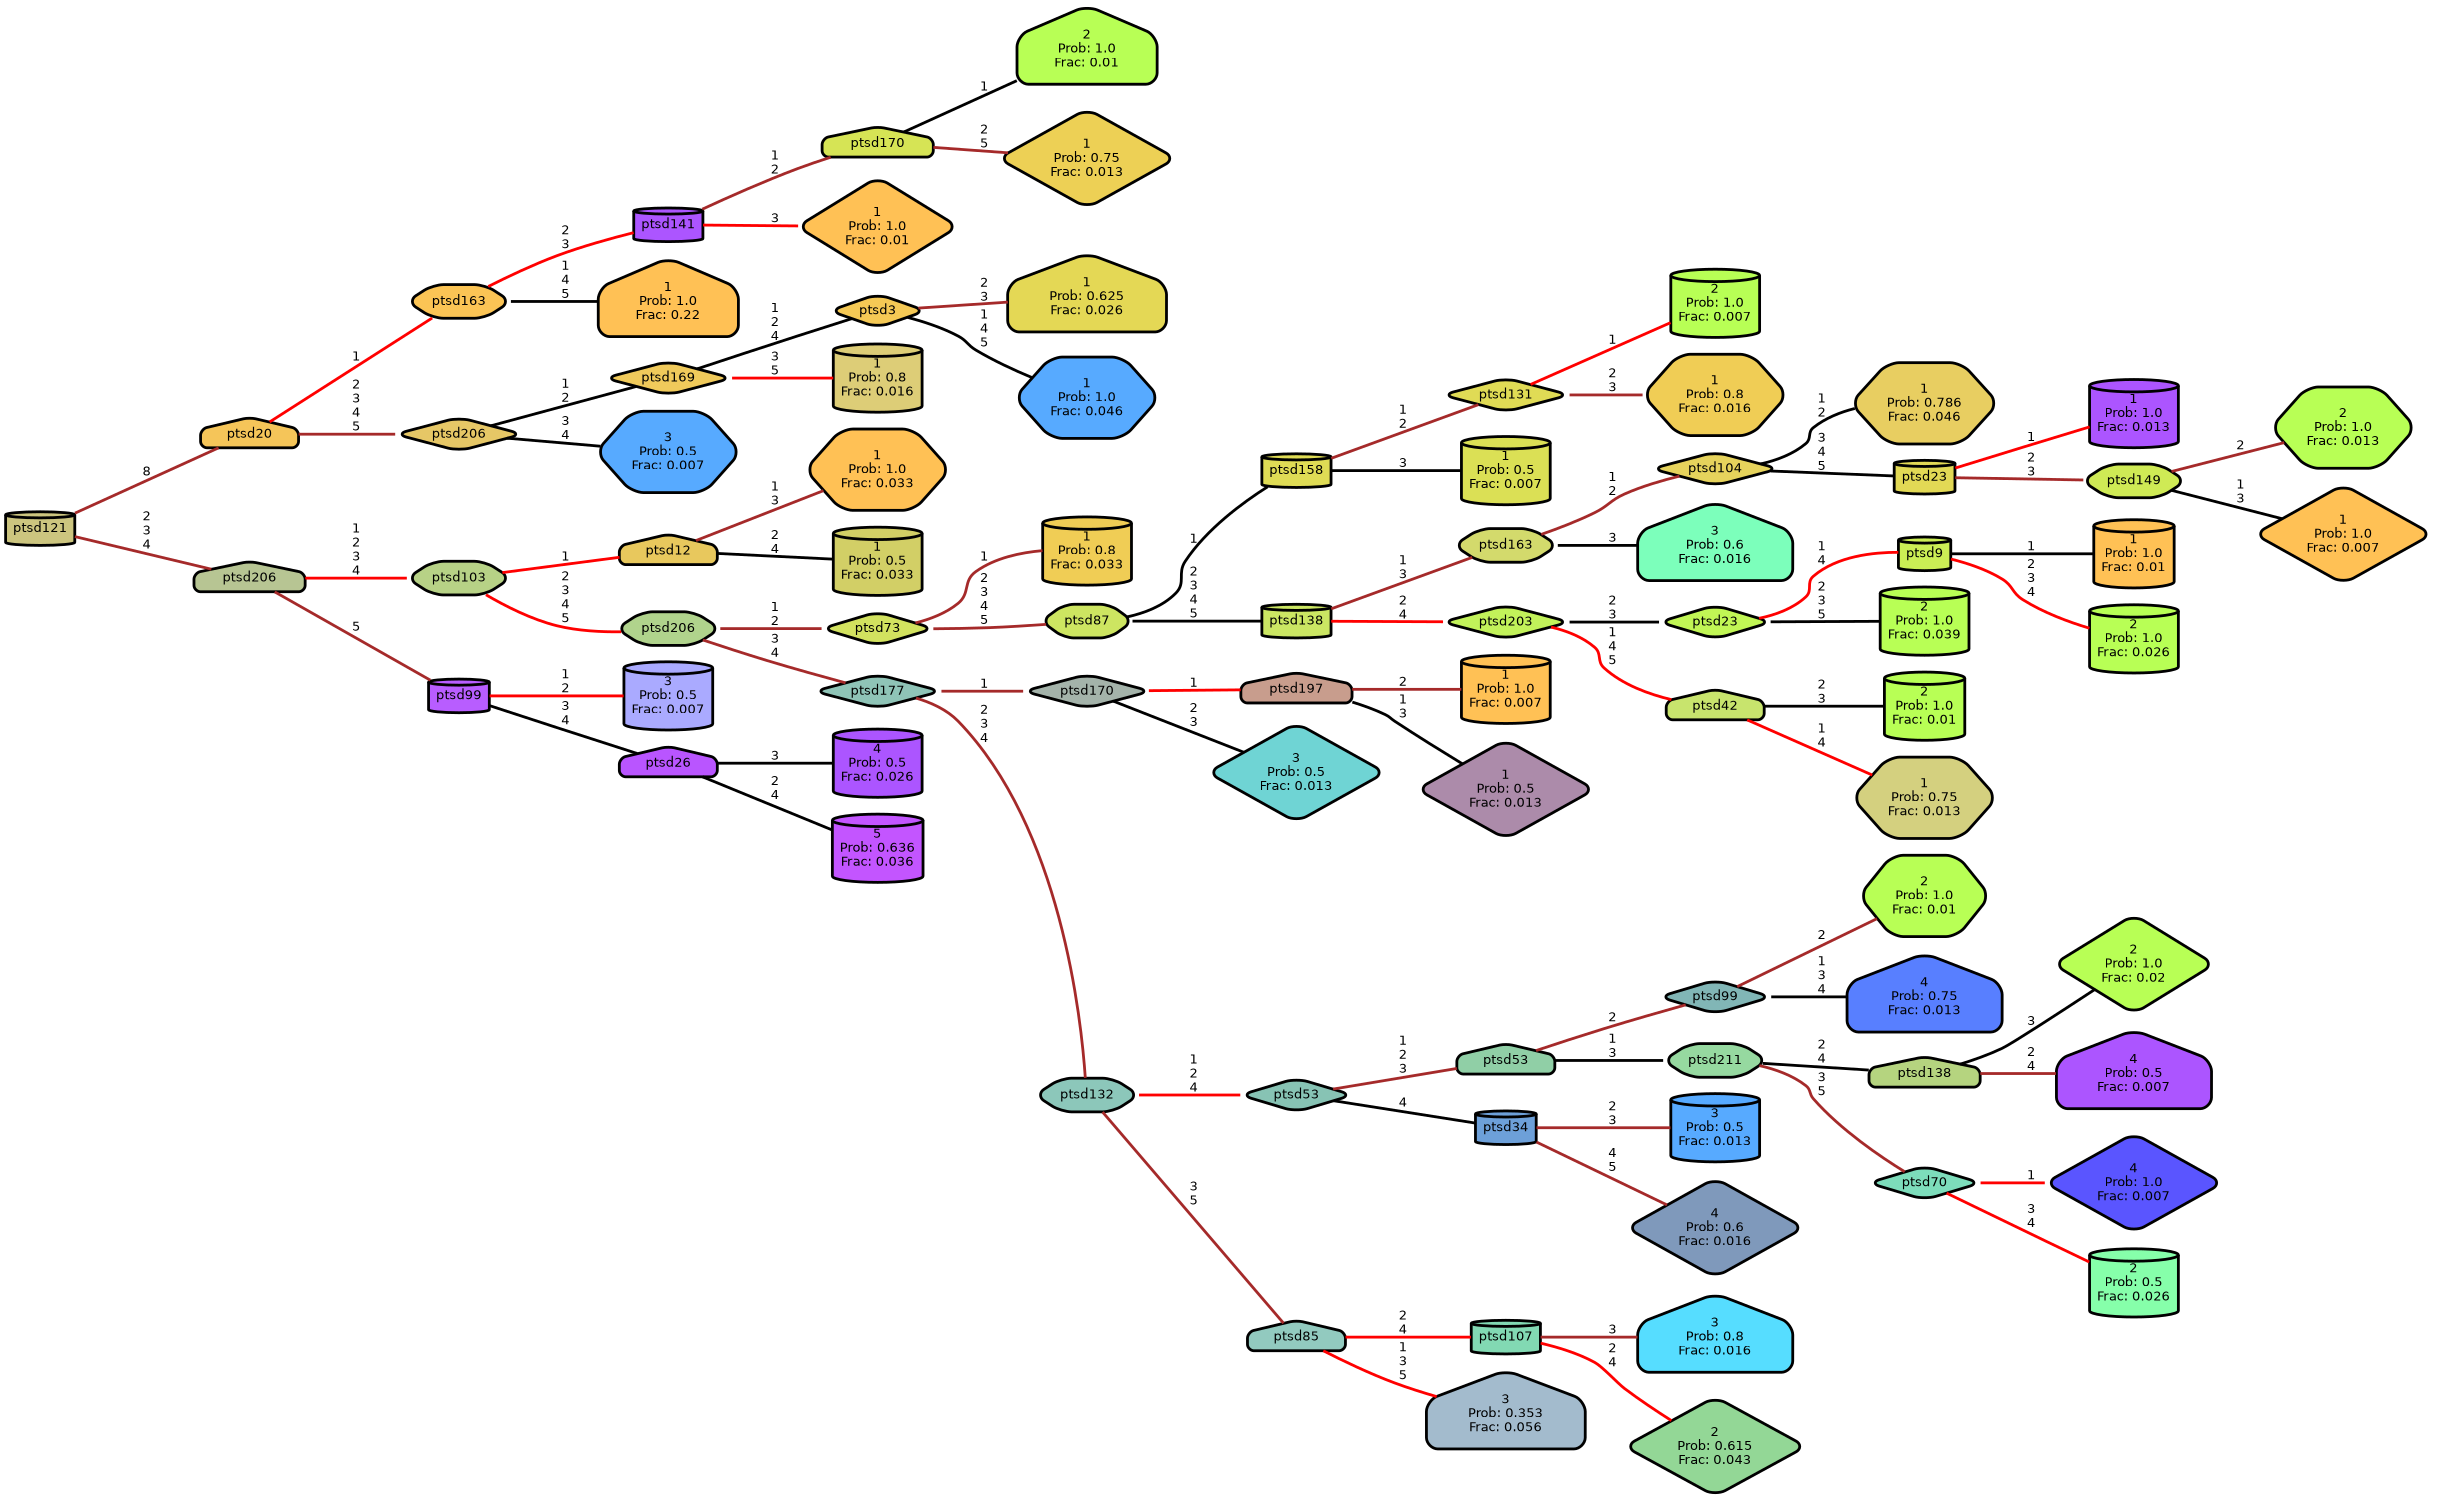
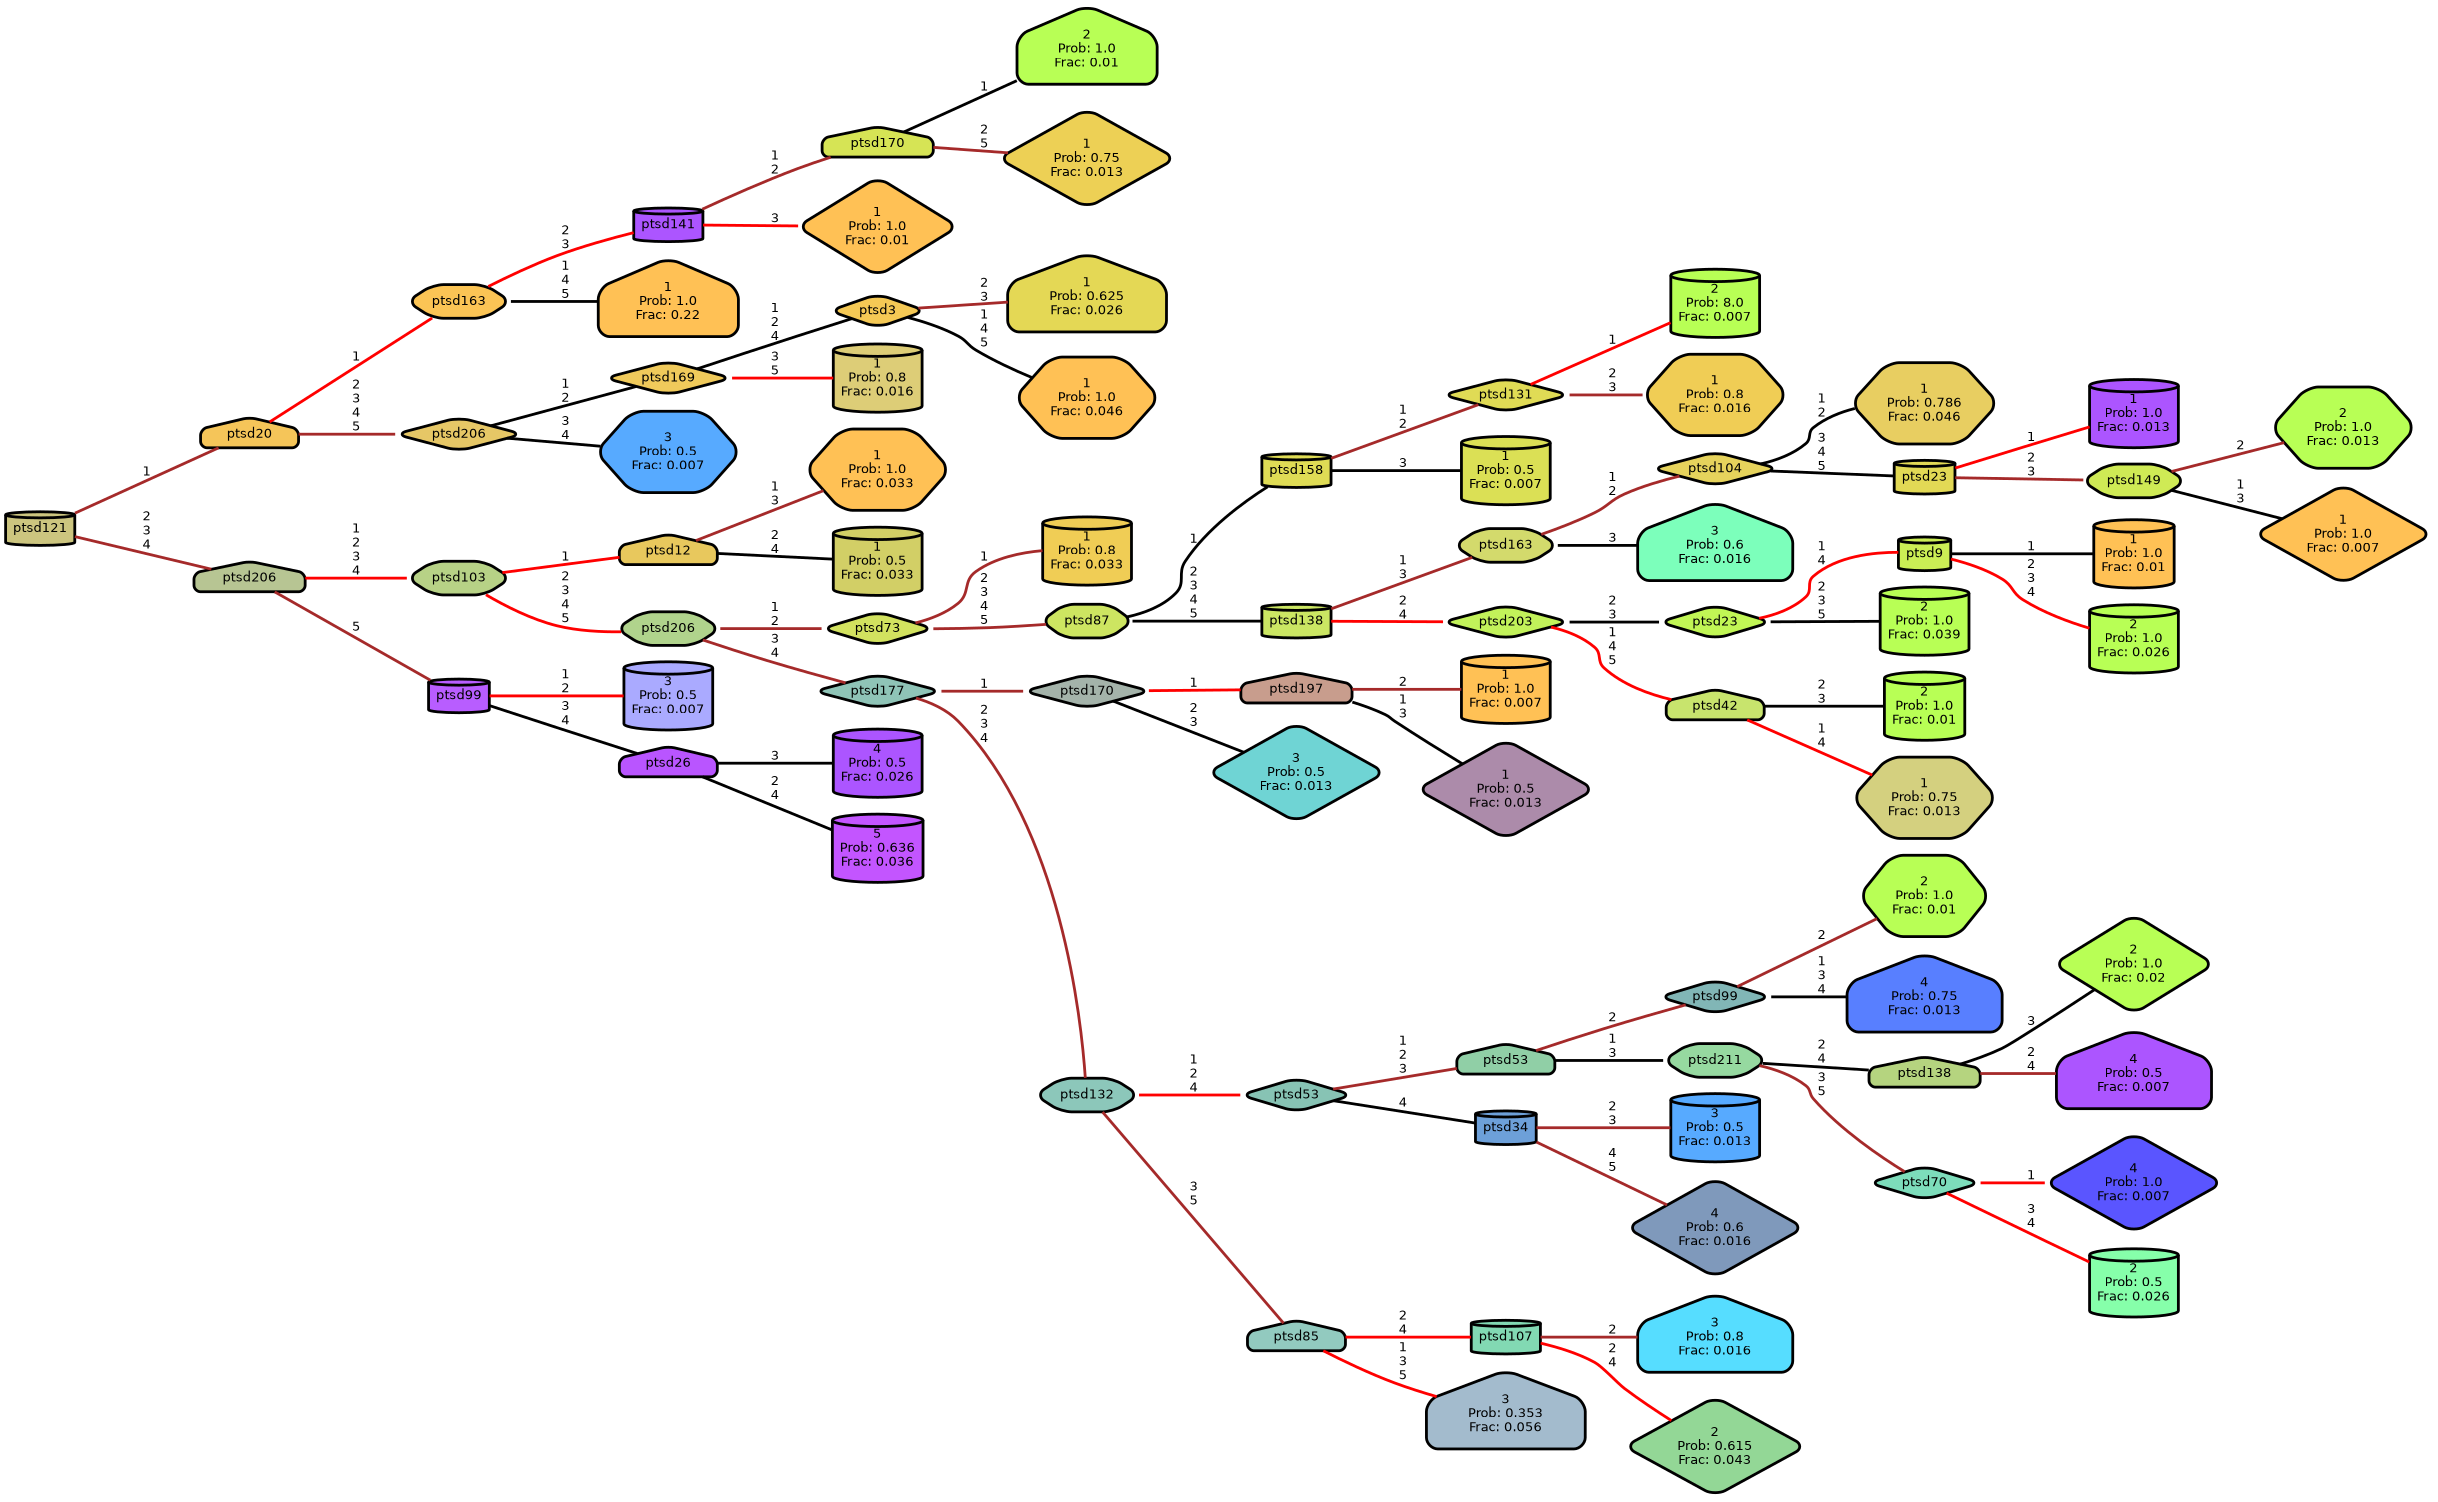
node "2 Prob: 1.0 Frac: 0.007": label "2 Prob: 1.0 Frac: 0.007" -> "2 Prob: 8.0 Frac: 0.007"
node "1 Prob: 1.0 Frac: 0.046": fillcolor #57aaff -> #ffc155
edge "ptsd20" -- "ptsd121": label " 8" -> " 1"
edge "ptsd107" -- "3 Prob: 0.8 Frac: 0.016": label " 3" -> " 2"
